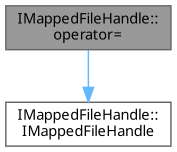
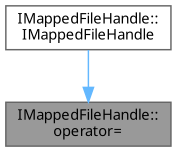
edge "IMappedFileHandle:: operator=" -> "IMappedFileHandle:: IMappedFileHandle": reversed
